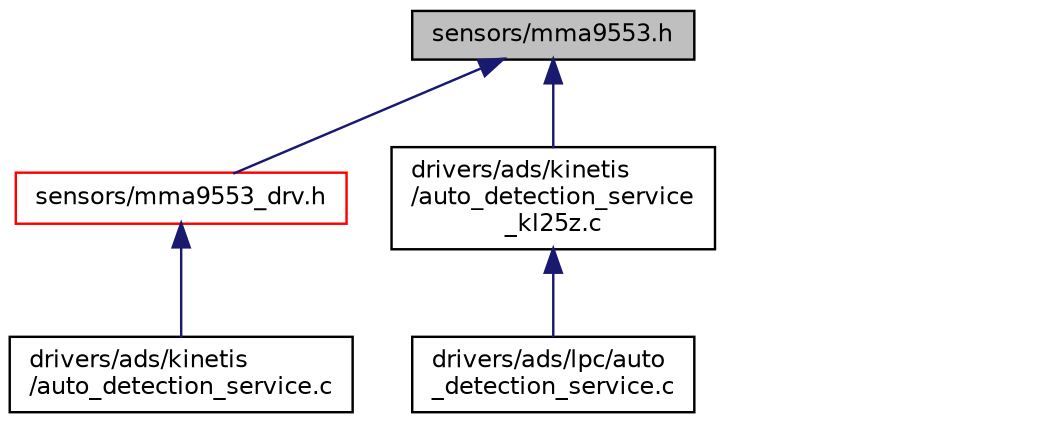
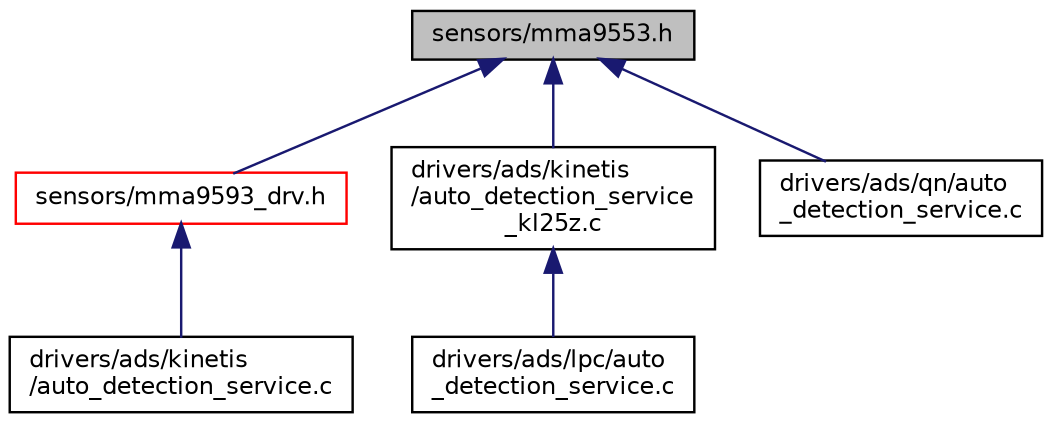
node "sensors/mma9553_drv.h": label "sensors/mma9553_drv.h" -> "sensors/mma9593_drv.h"
node "drivers/ads/qn/auto _detection_service.c": added
